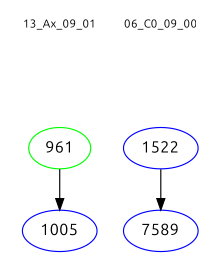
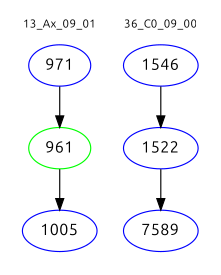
cluster "06_C0_09_00": label "06_C0_09_00" -> "36_C0_09_00"
node "971": added
node "1546": added
